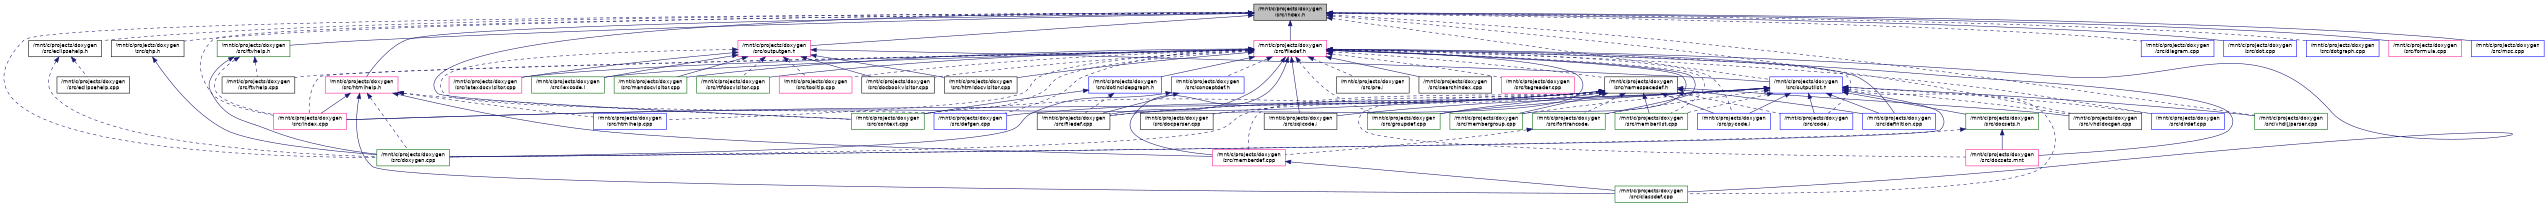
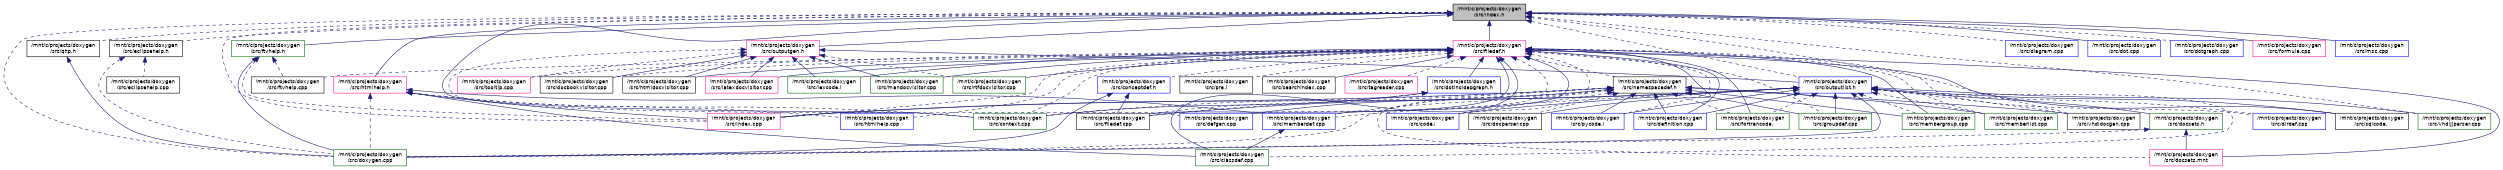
edge "/mnt/c/projects/doxygen /src/memberdef.cpp" -> "/mnt/c/projects/doxygen /src/fortrancode.l": now "/mnt/c/projects/doxygen /src/memberdef.cpp" -> "/mnt/c/projects/doxygen /src/outputlist.h"
node "/mnt/c/projects/doxygen /src/memberdef.cpp": color deeppink -> blue
